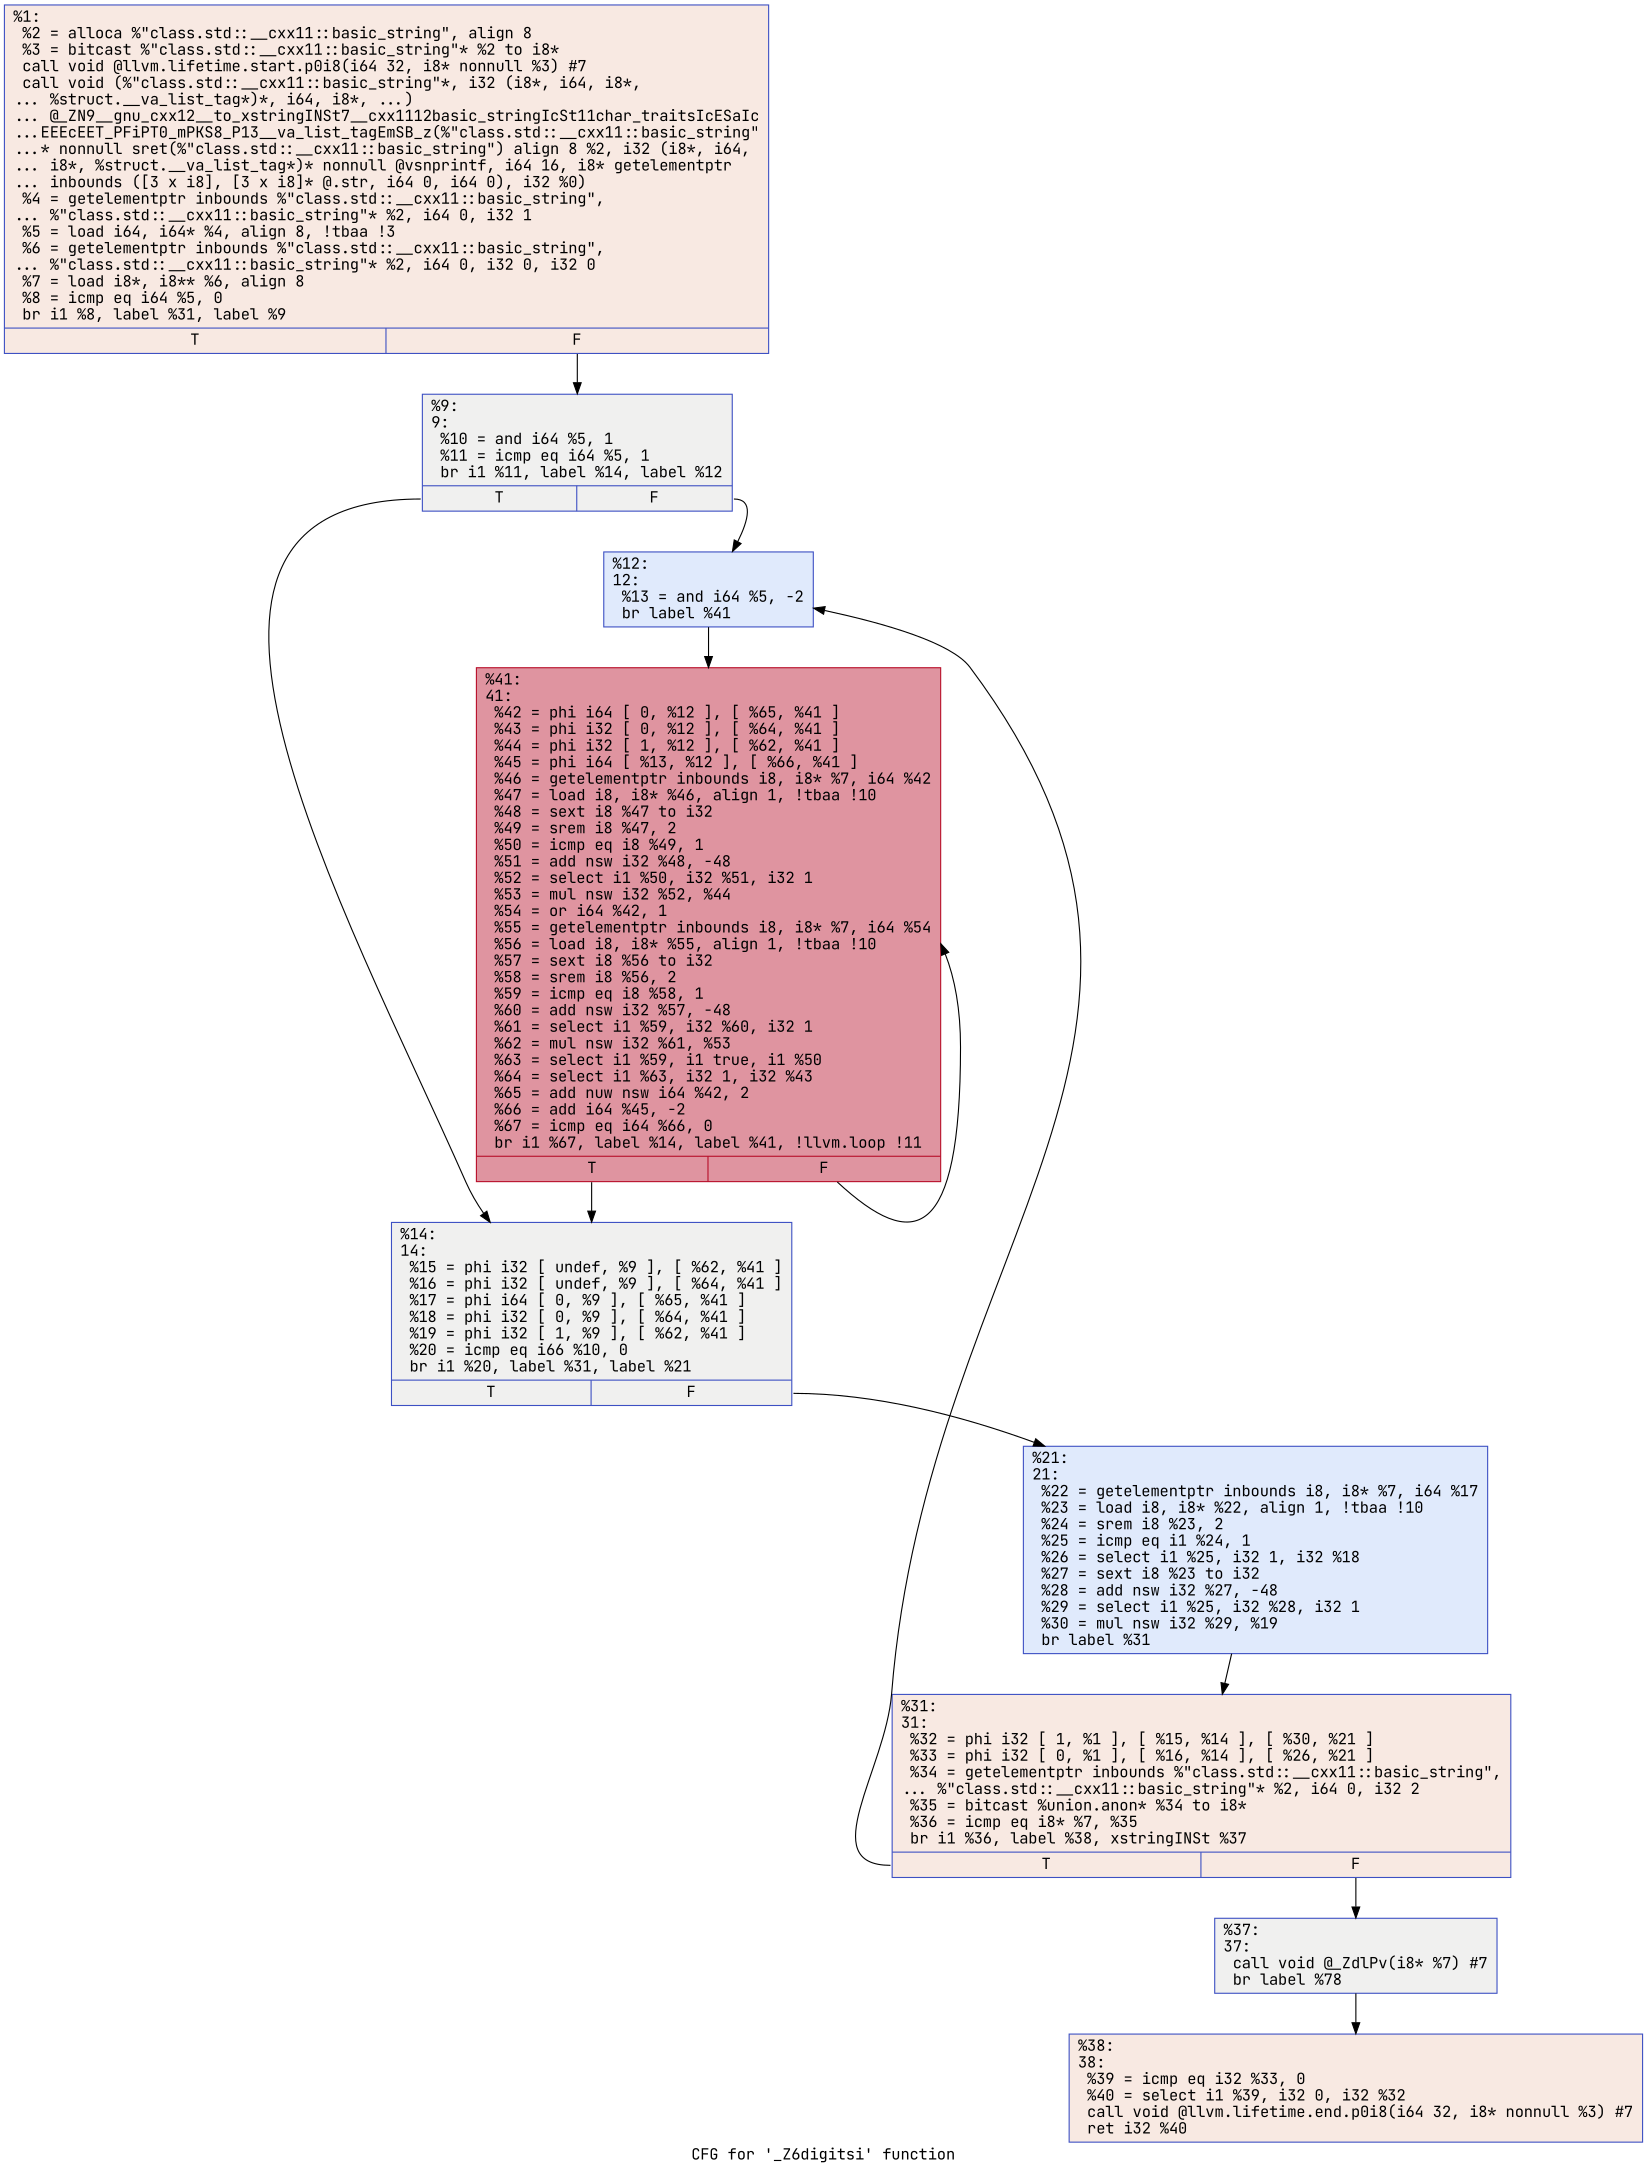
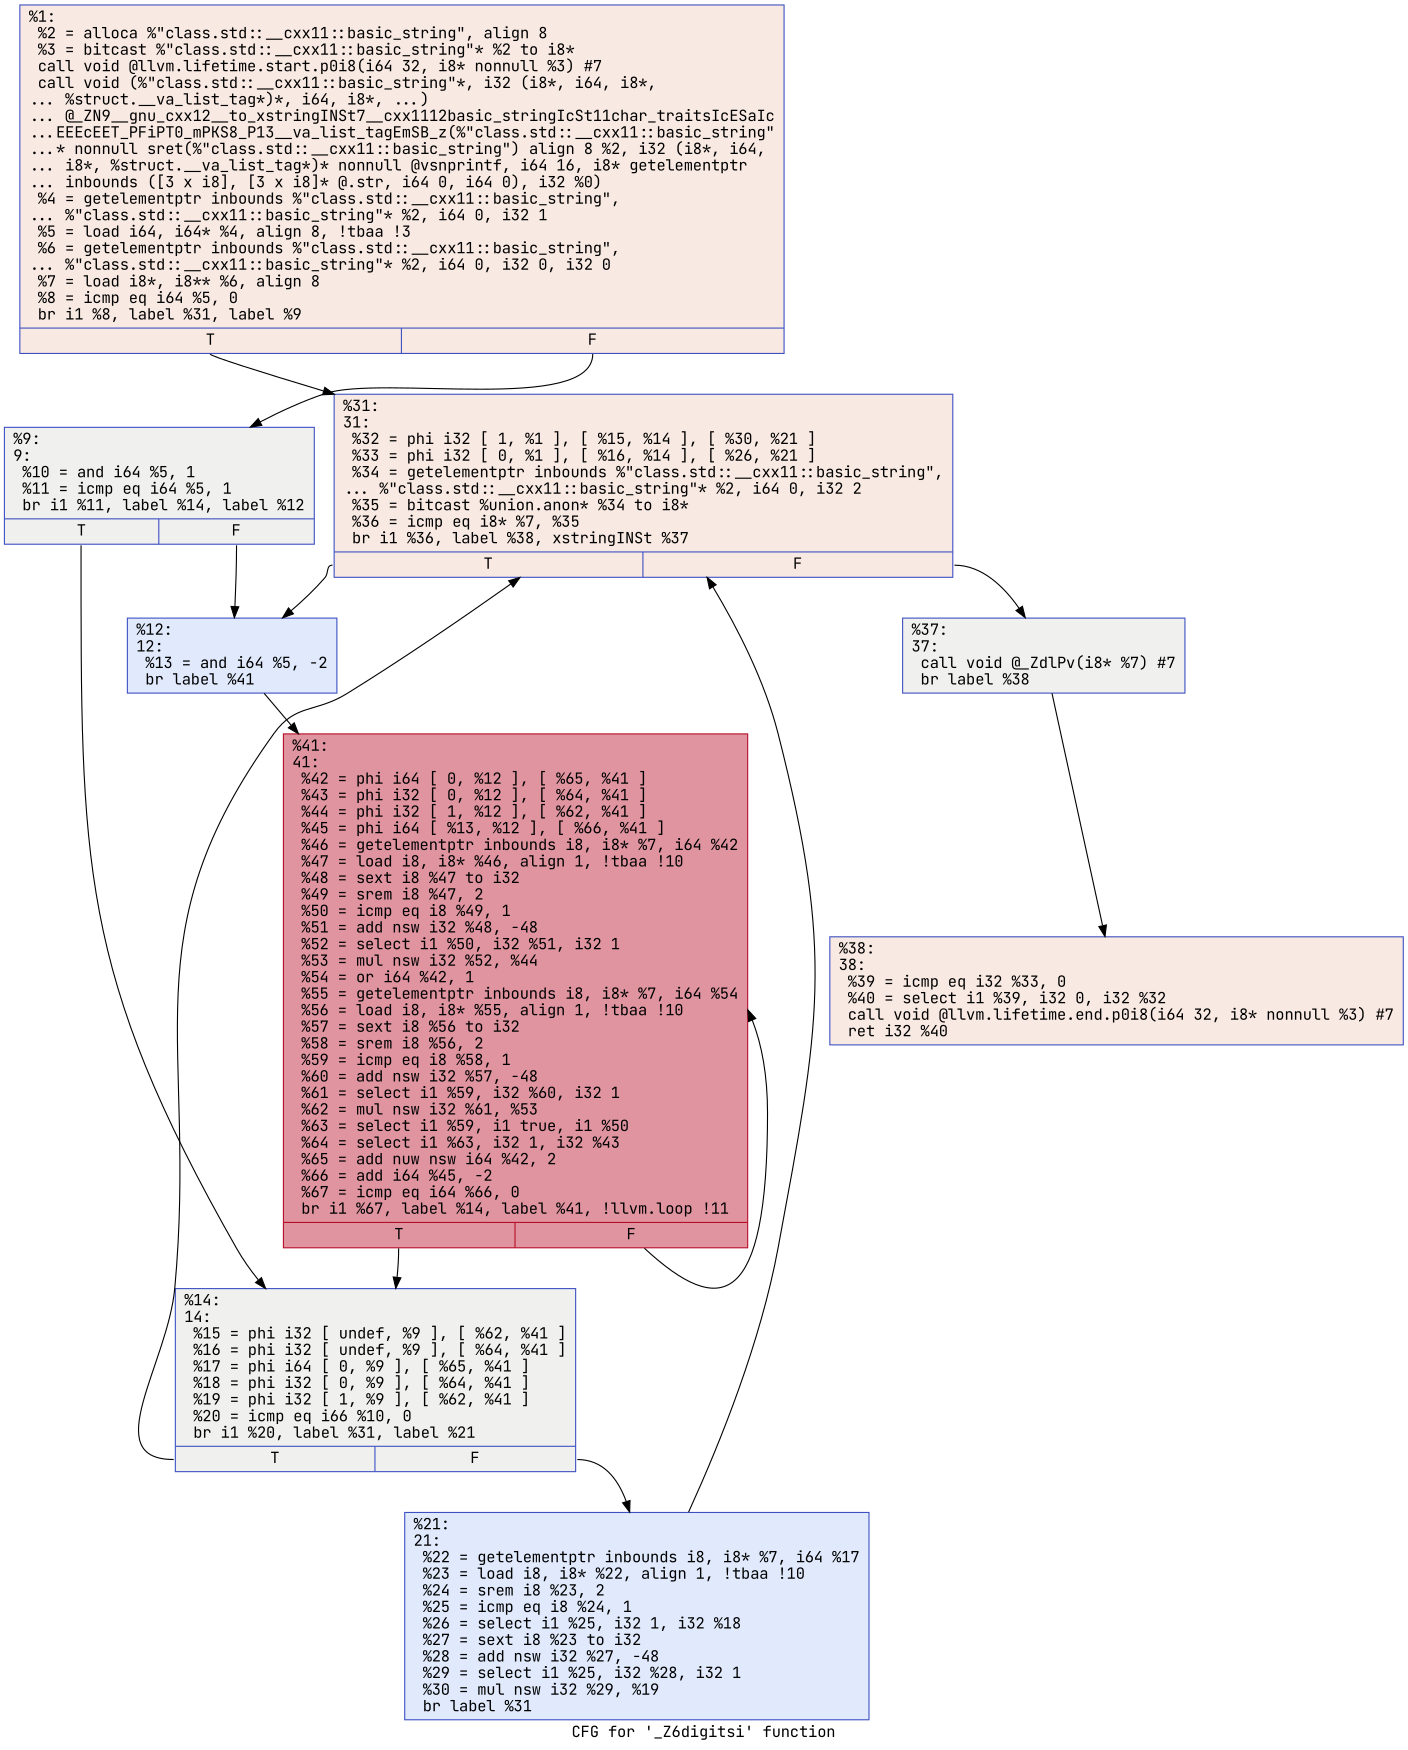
edge "%1:" -> "%31:": added
edge "%14:" -> "%31:": added
node "%21:": text "%25 = icmp eq i1 %24, 1" -> "%25 = icmp eq i8 %24, 1"
node "%37:": text "br label %78" -> "br label %38"
